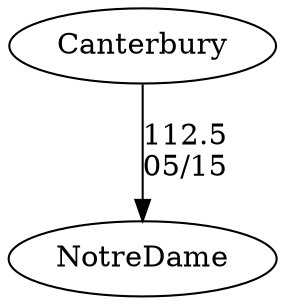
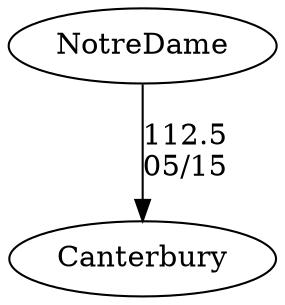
edge "Canterbury" -> "NotreDame": reversed
